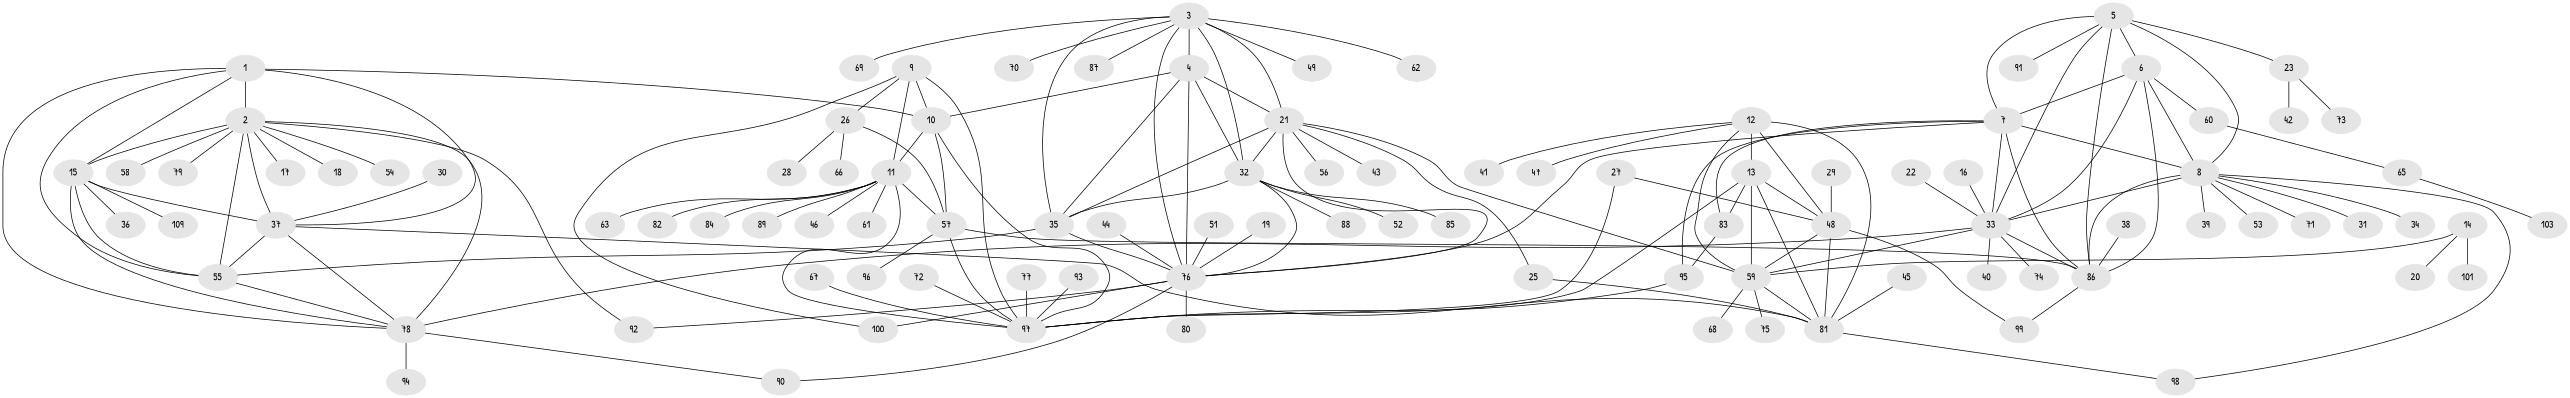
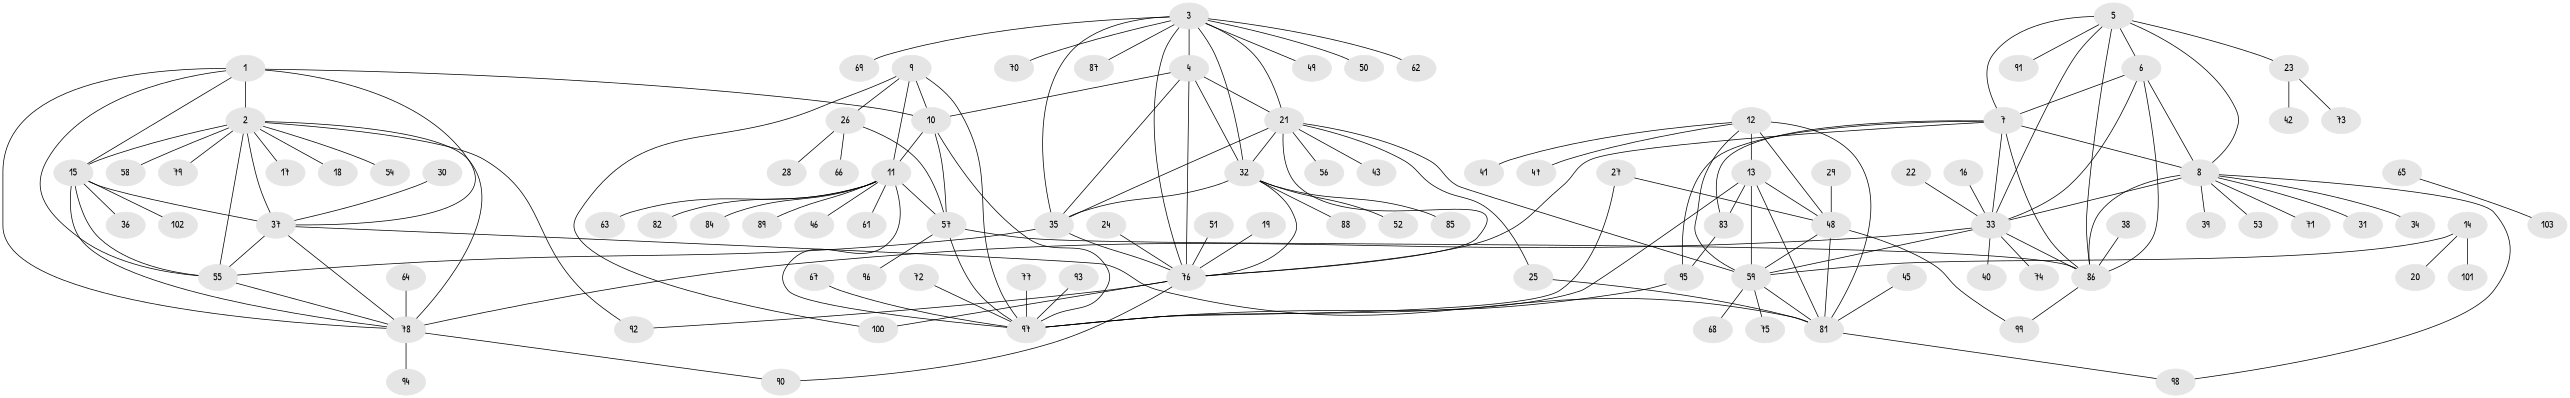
node "50": added
node "60": removed
node "109": label "109" -> "102"
node "44": label "44" -> "24"
node "64": added
node "80": removed
